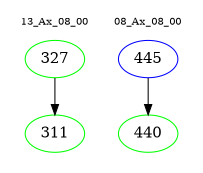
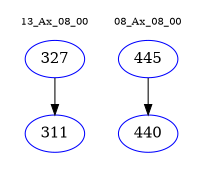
node "327": color green -> blue
node "311": color green -> blue
node "440": color green -> blue
